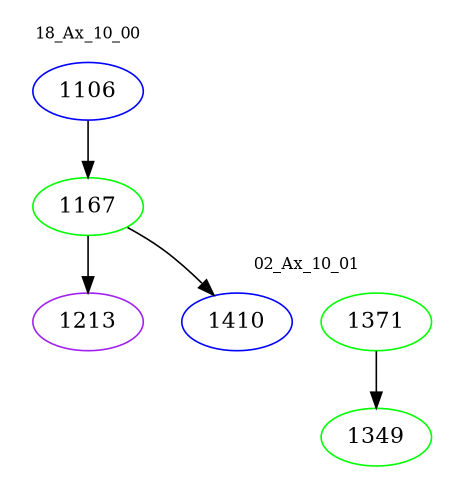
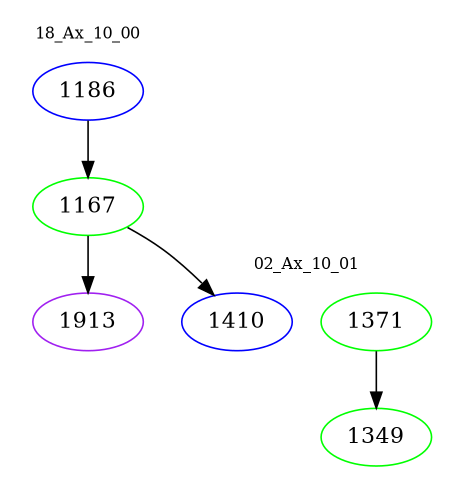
node "1106": label "1106" -> "1186"
node "1213": label "1213" -> "1913"
